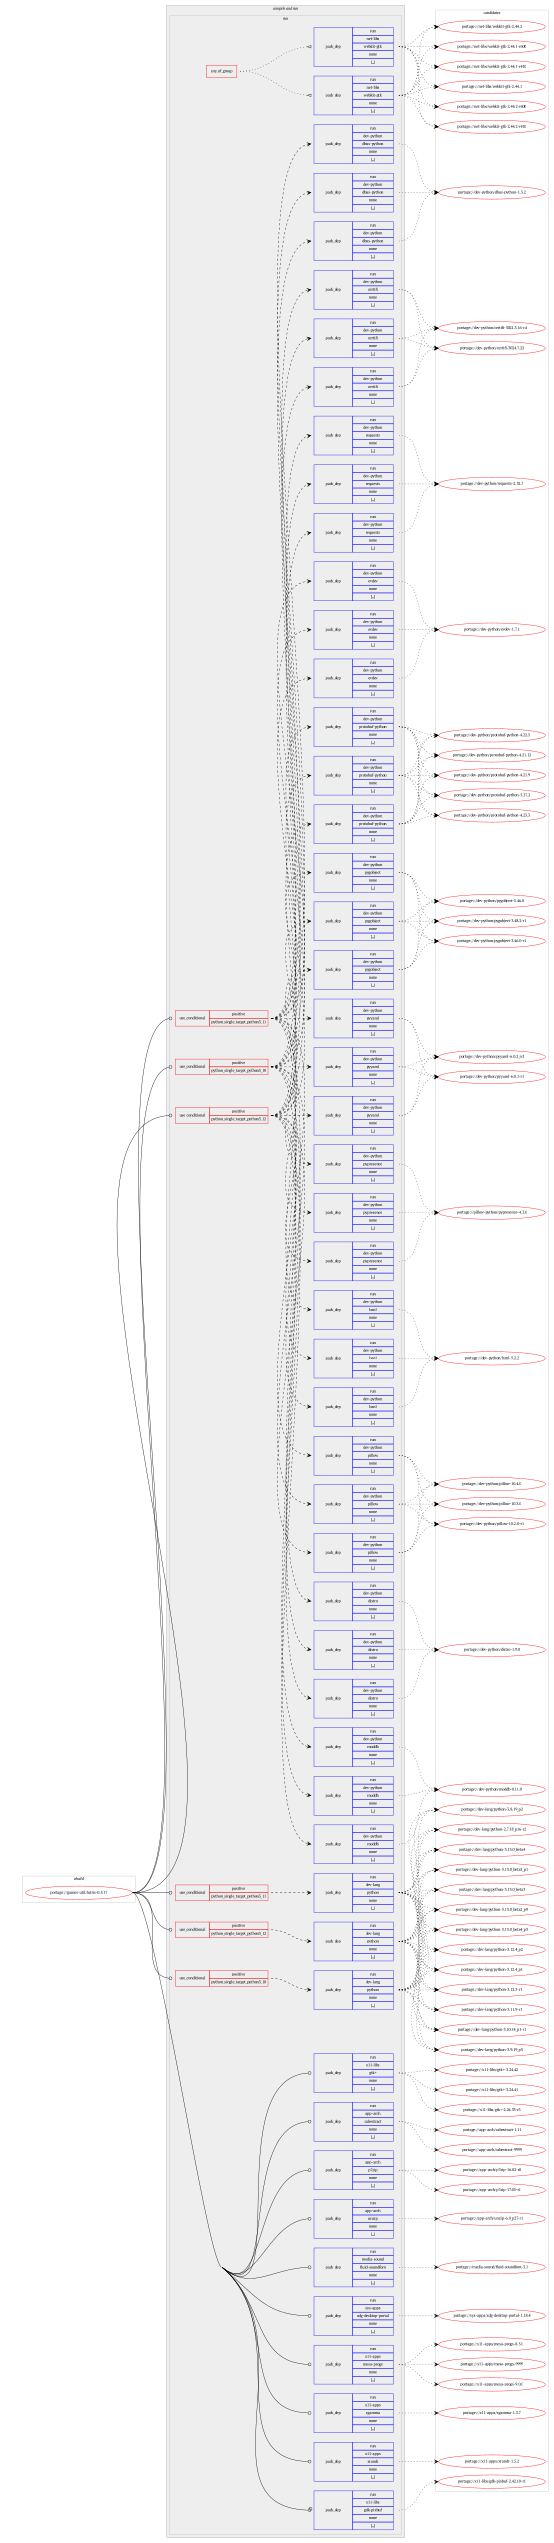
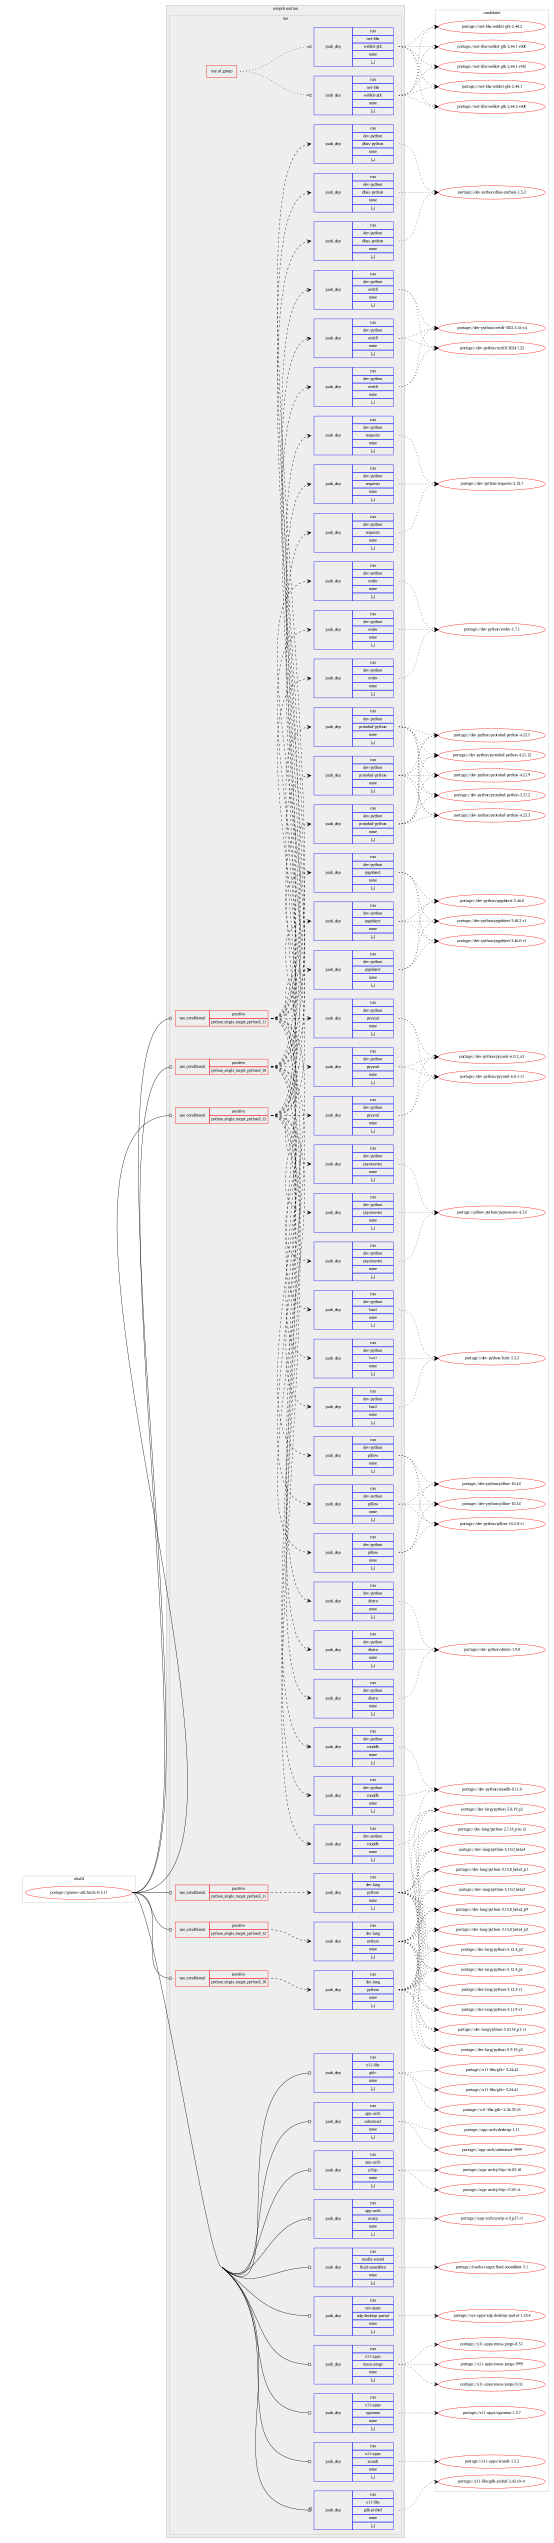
node "portage://net-libs/webkit-gtk-2.44.2-r410": removed
node "portage://app-arch/cabextract-1.11": label "portage://app-arch/cabextract-1.11" -> "portage://app-arch/desktop-1.11"
node "portage://media-sound/fluid-soundfont-3.1": label "portage://media-sound/fluid-soundfont-3.1" -> "portage://media-target/fluid-soundfont-3.1"
